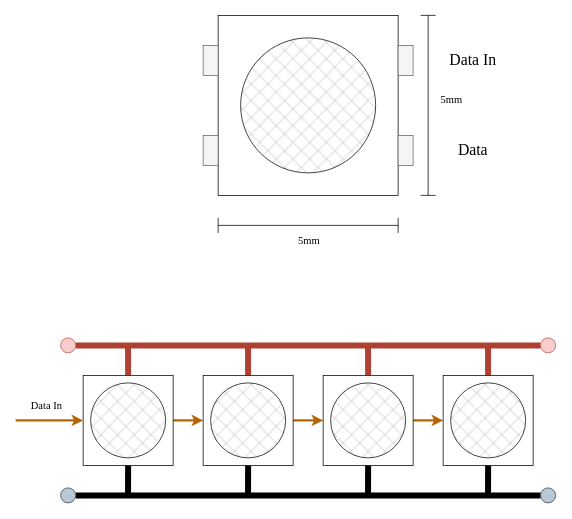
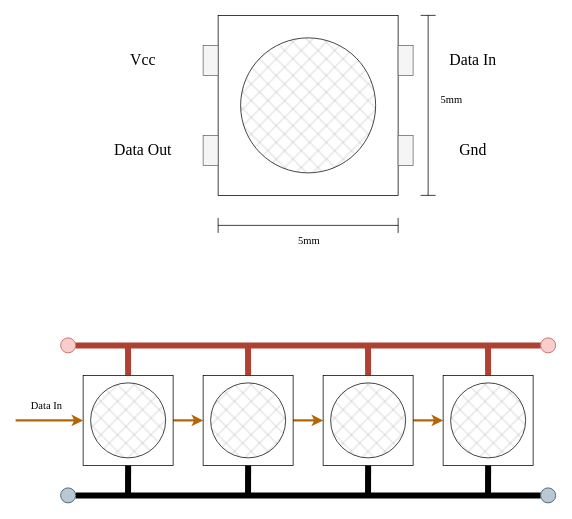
node "Vcc": added
node "Data Out": added
node "Data": label "Data" -> "Gnd"
